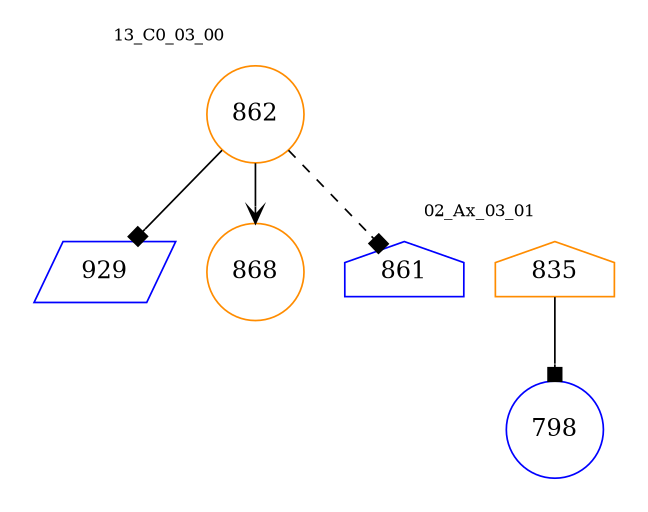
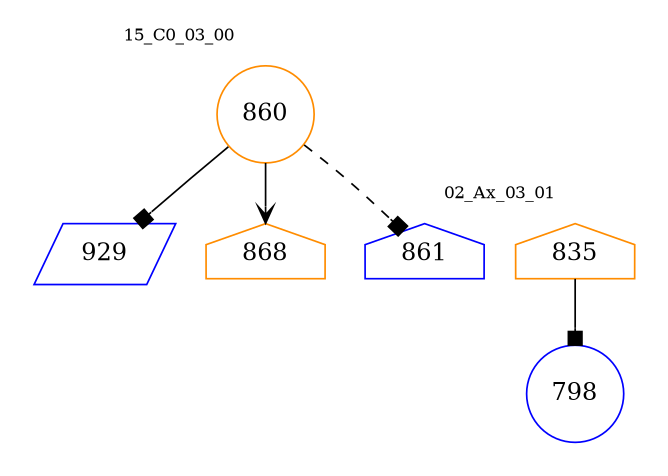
cluster "13_C0_03_00": label "13_C0_03_00" -> "15_C0_03_00"
node "862": label "862" -> "860"
node "868": shape circle -> house
